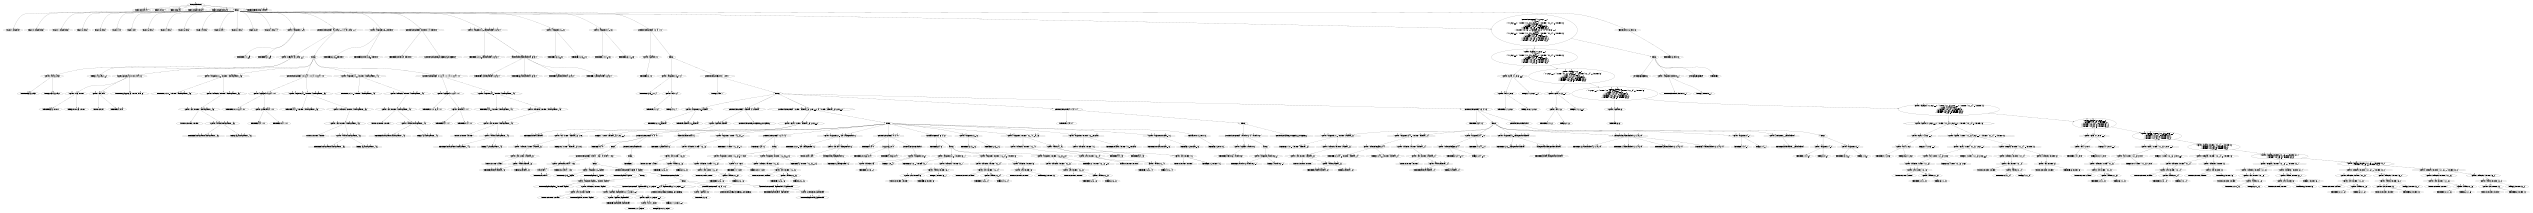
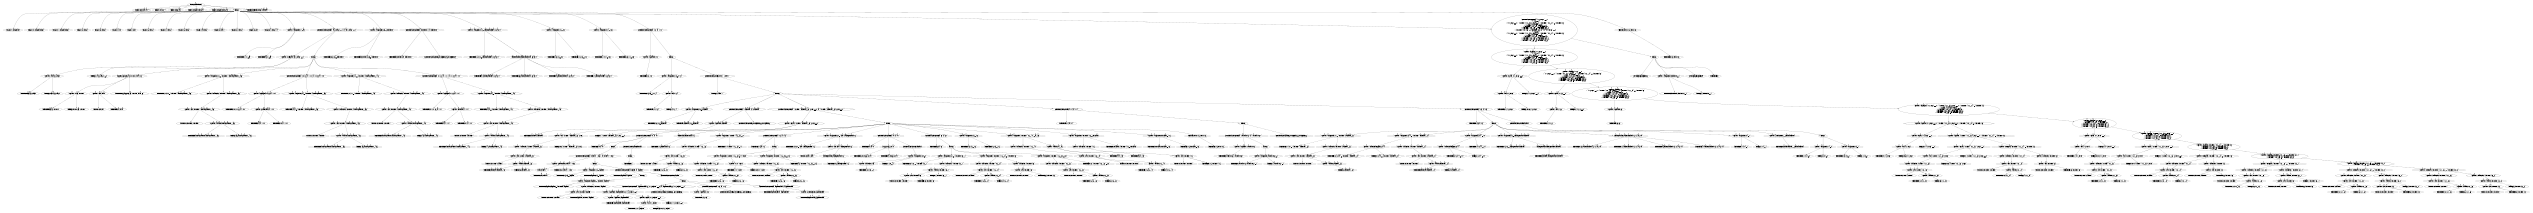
node "(LITERAL,8,v7 & 8)": removed
node "(CONTROL_METHOD,if ( cp ),if ( cp ))": label "(CONTROL_METHOD,if ( cp ),if ( cp ))" -> "(CONTROL_STRUCTURE,if ( cp ),if ( cp ))"
node "(IDENTIFIER,cache_tail,cache_tail + 32)": removed
